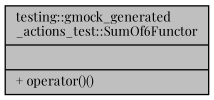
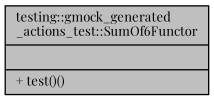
node "testing::gmock_generated": text "+ operator()()" -> "+ test()()"
